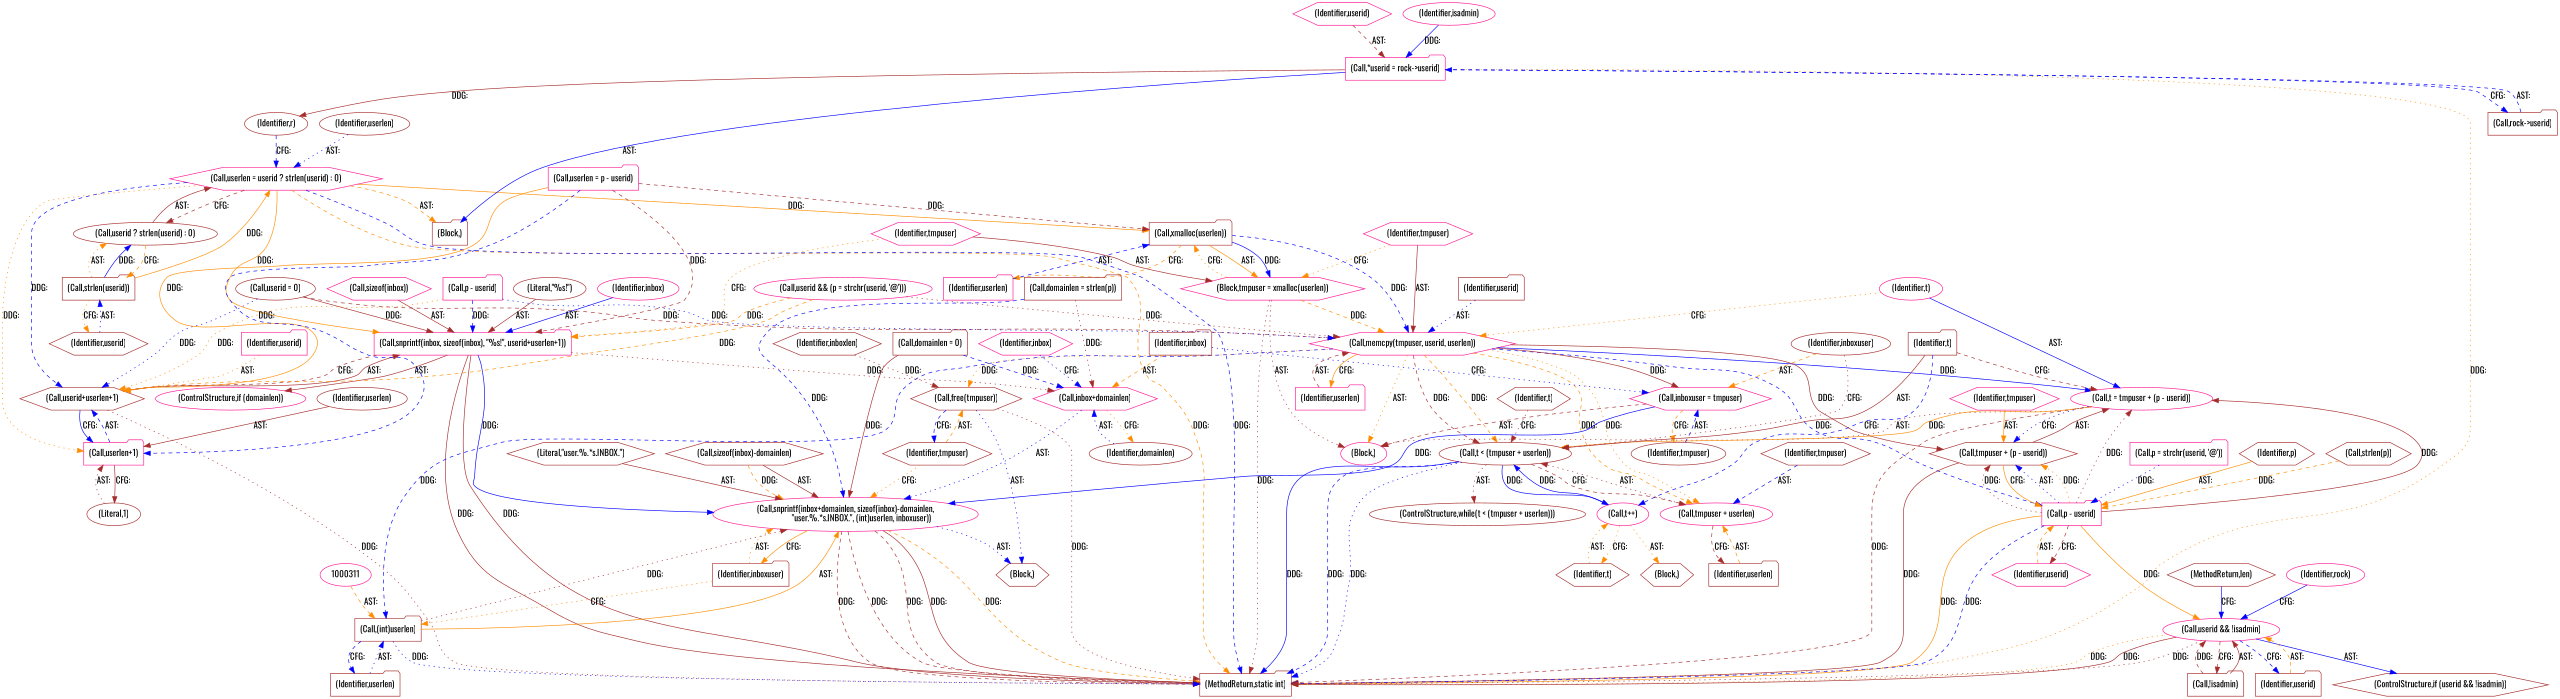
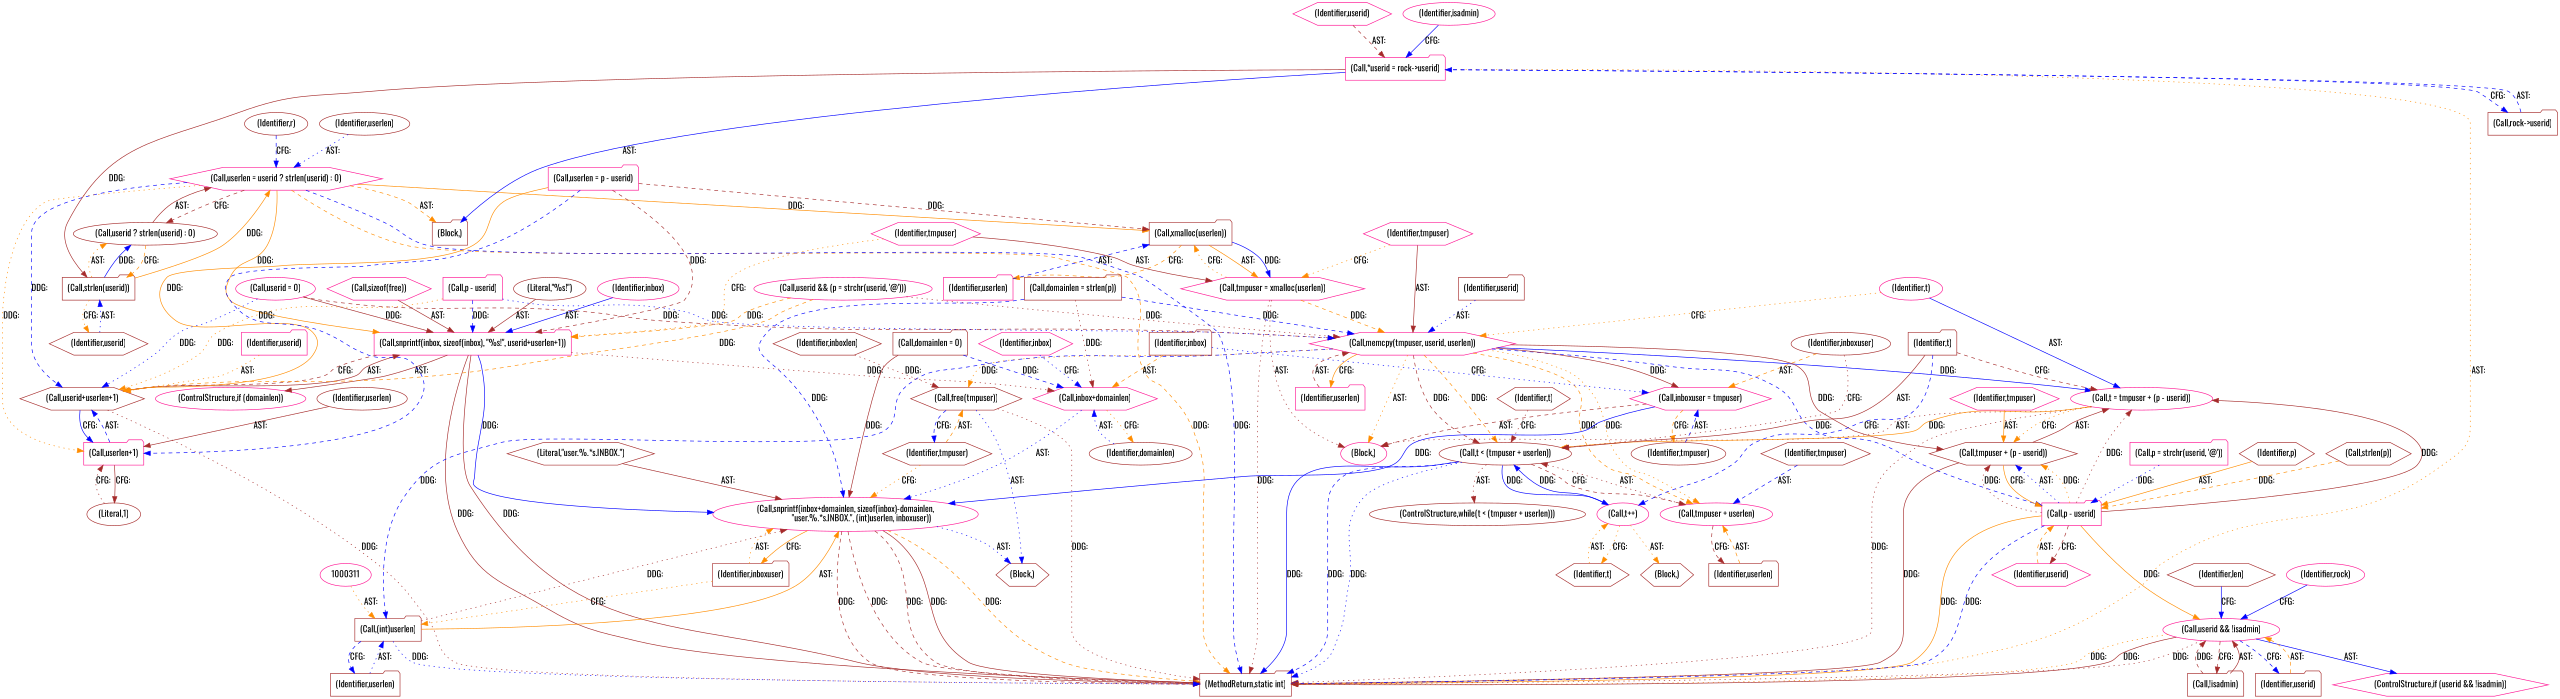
edge "(Identifier,isadmin)" -> "(Call,*userid = rock->userid)": label "DDG: " -> "CFG: "
edge "(Call,*userid = rock->userid)" -> "(Identifier,r)": now "(Call,*userid = rock->userid)" -> "(Call,strlen(userid))"
edge "(Call,xmalloc(userlen))" -> "(Call,memcpy(tmpuser, userid, userlen))": now "(Call,domainlen = strlen(p))" -> "(Call,memcpy(tmpuser, userid, userlen))"
node "(Call,userid = 0)": color brown -> deeppink
node "(Call,sizeof(inbox))": label "(Call,sizeof(inbox))" -> "(Call,sizeof(free))"
node "(Block,tmpuser = xmalloc(userlen))": label "(Block,tmpuser = xmalloc(userlen))" -> "(Call,tmpuser = xmalloc(userlen))"
edge "(Call,*userid = rock->userid)" -> "(MethodReturn,static int)": label "DDG: " -> "AST: "
edge "(Call,t = tmpuser + (p - userid))" -> "(Call,tmpuser + (p - userid))": color blue -> darkorange
node "(Call,sizeof(inbox)-domainlen)": removed
edge "(Literal,1)" -> "(Call,userlen+1)": label "AST: " -> "CFG: "
node "(MethodReturn,len)": label "(MethodReturn,len)" -> "(Identifier,len)"
edge "1000311" -> "(Call,(int)userlen)": style dashed -> dotted
edge "(Call,t = tmpuser + (p - userid))" -> "(MethodReturn,static int)": style dashed -> dotted
node "(ControlStructure,if (userid && !isadmin))": color brown -> deeppink
